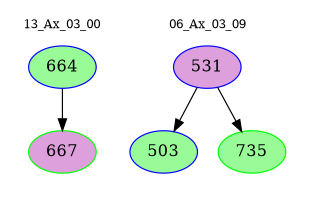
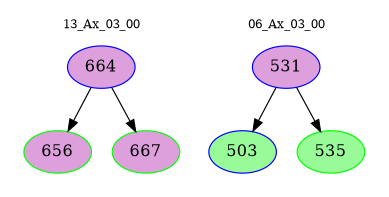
cluster "06_Ax_03_09": label "06_Ax_03_09" -> "06_Ax_03_00"
node "664": fillcolor palegreen -> plum
node "656": added
node "735": label "735" -> "535"
